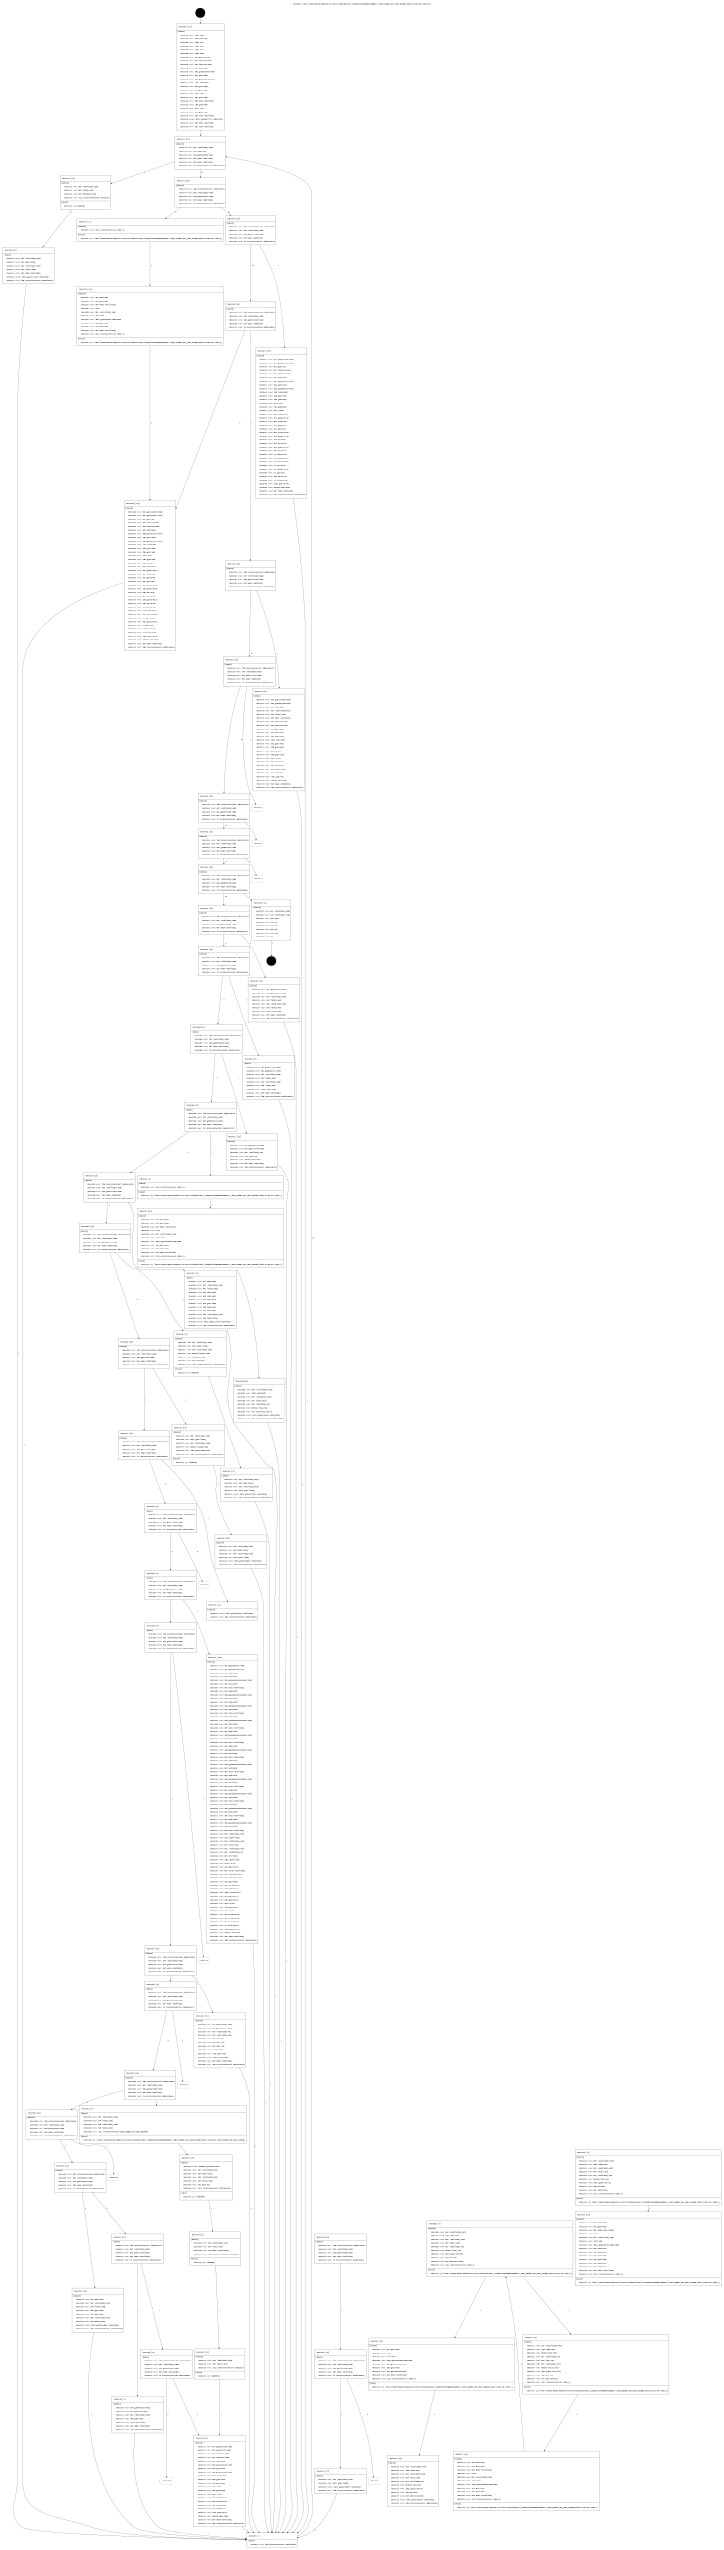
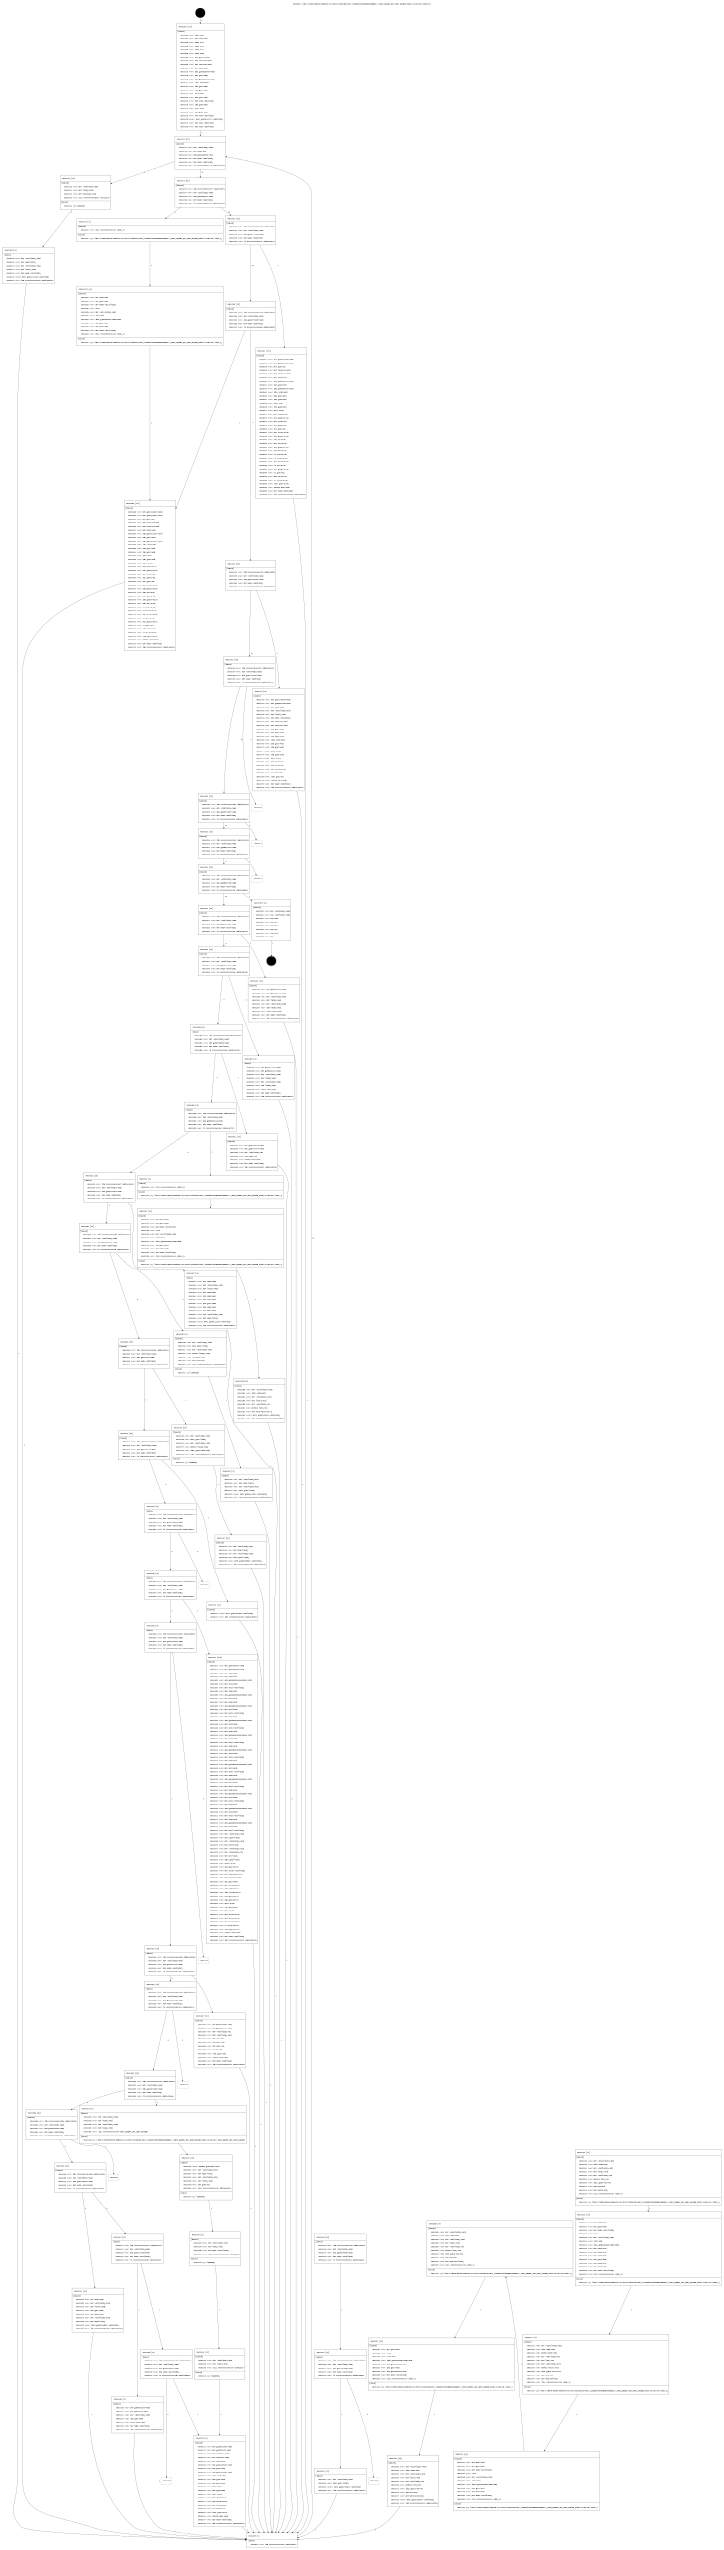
edge "0x402572 [15]" -> "0x402879 [5]": added, label "1"
edge "0x4022ab [38]" -> "0x402255 [42]": now "0x40221d [56]" -> "0x402255 [42]"
edge "0x4022f9 [48]" -> "0x402879 [5]": added, label "1"
